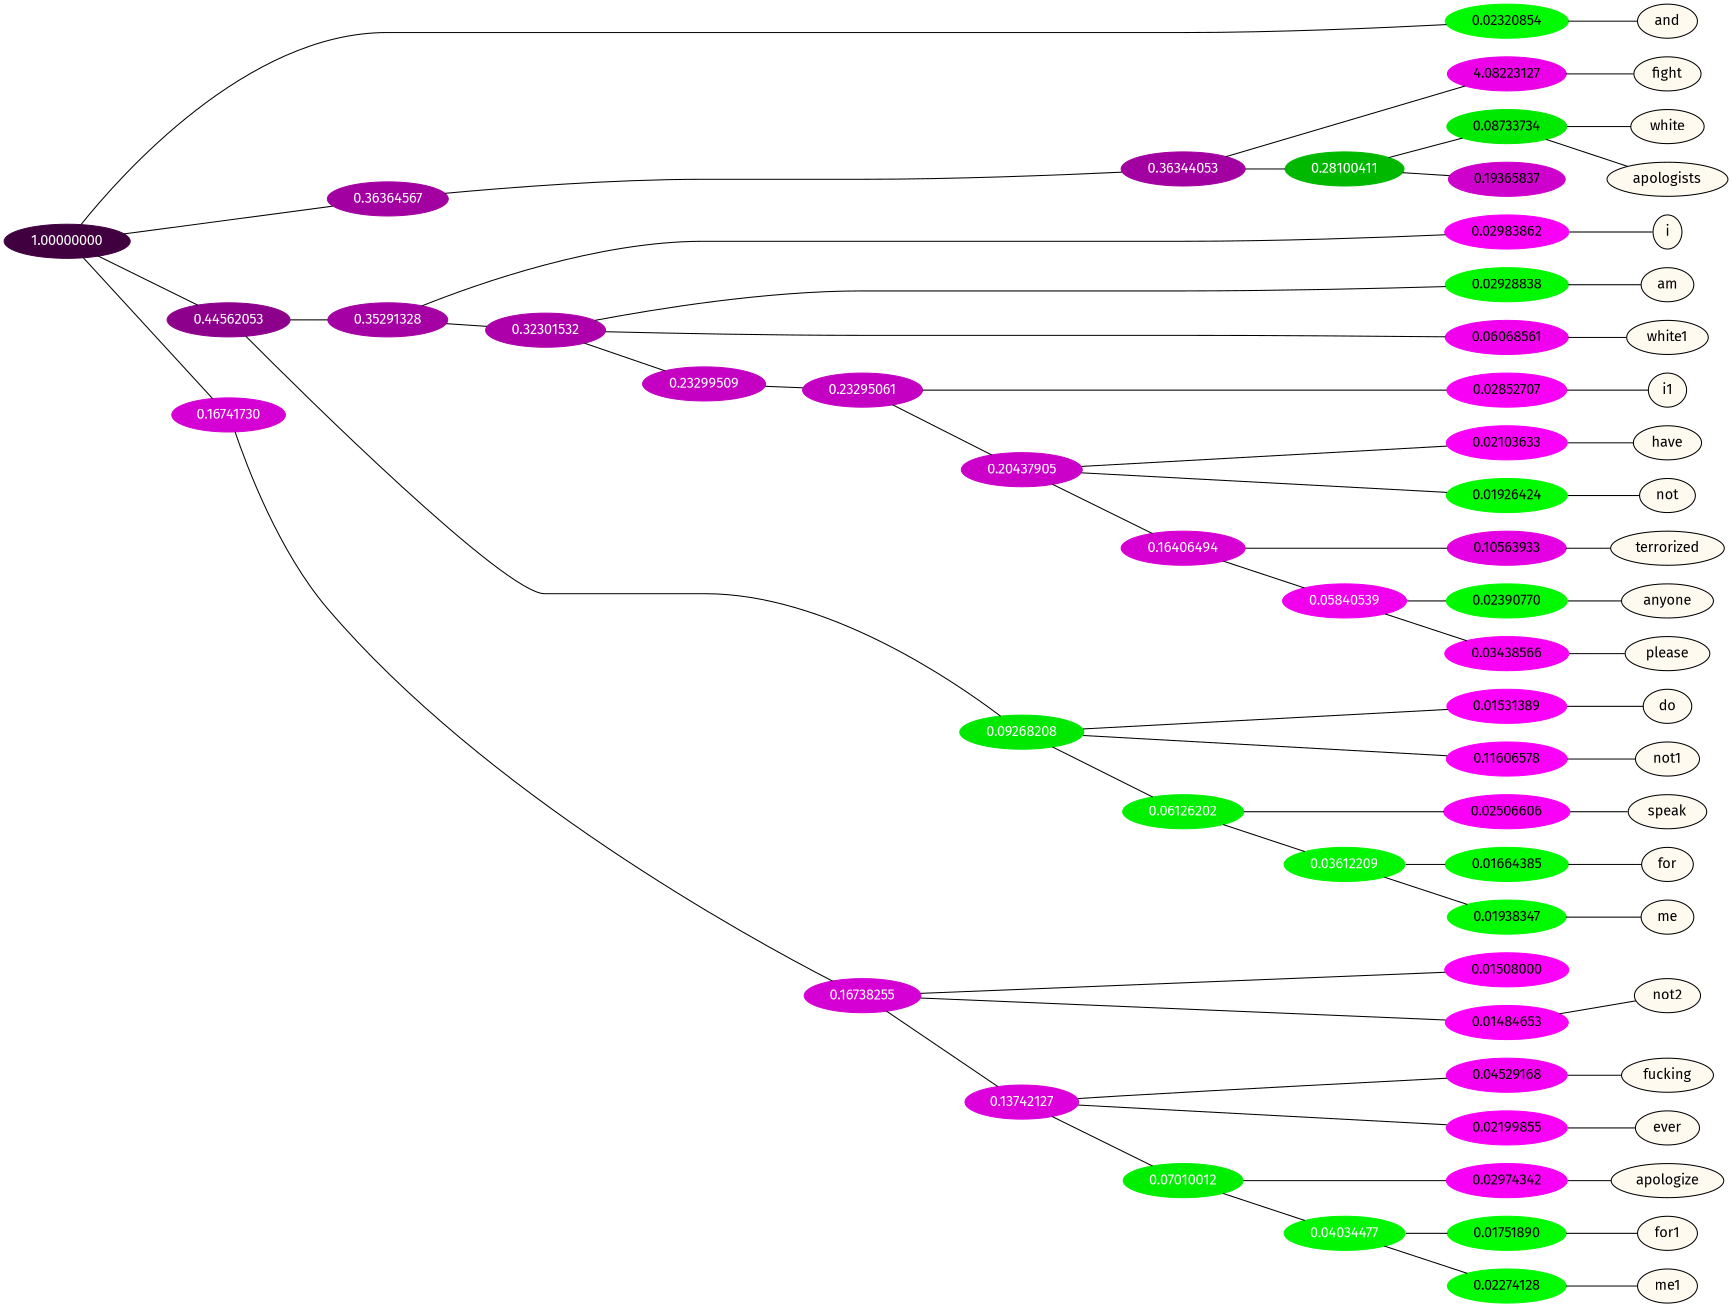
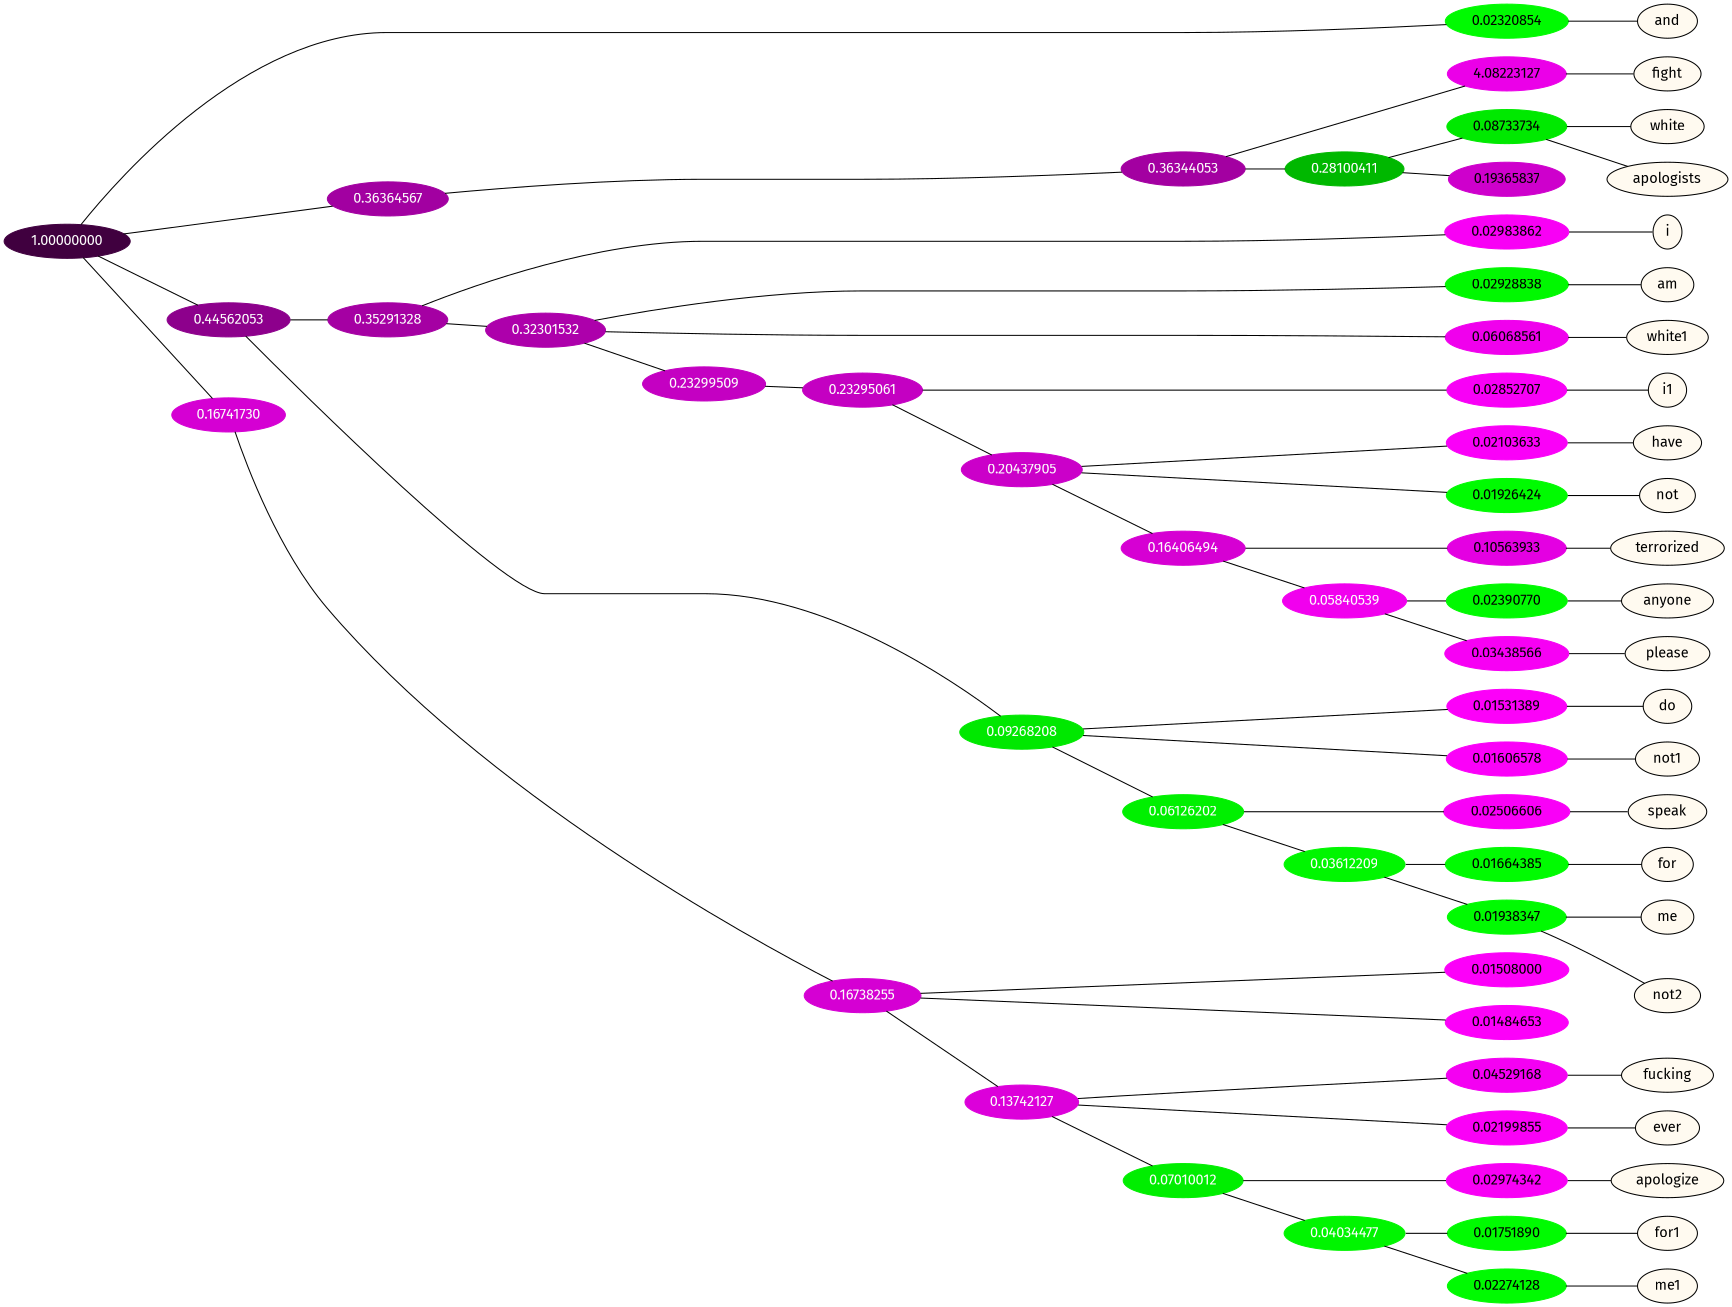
node "0.11606578": label "0.11606578" -> "0.01606578"
edge "not2" -- "0.01484653": now "not2" -- "0.01938347"
